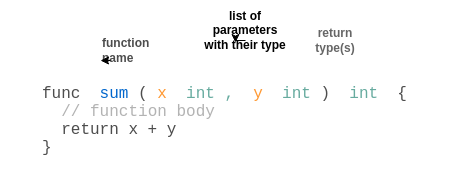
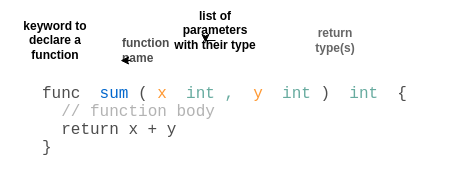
node "list of parameters with their type": moved (246, 31) -> (216, 31)
node "keyword to declare a function": added
node "function name": moved (121, 51) -> (141, 51)
